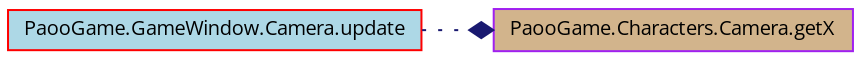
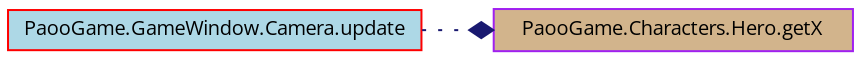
node "PaooGame.Characters.Camera.getX": label "PaooGame.Characters.Camera.getX" -> "PaooGame.Characters.Hero.getX"
